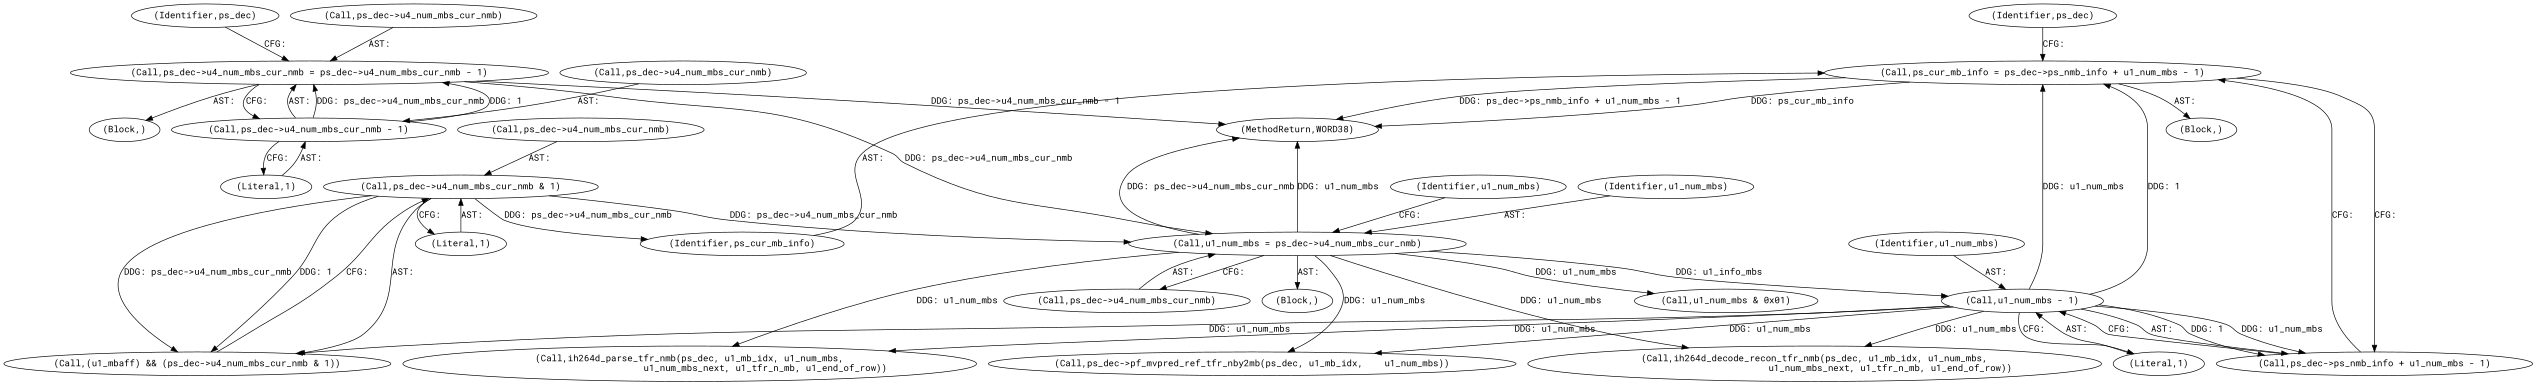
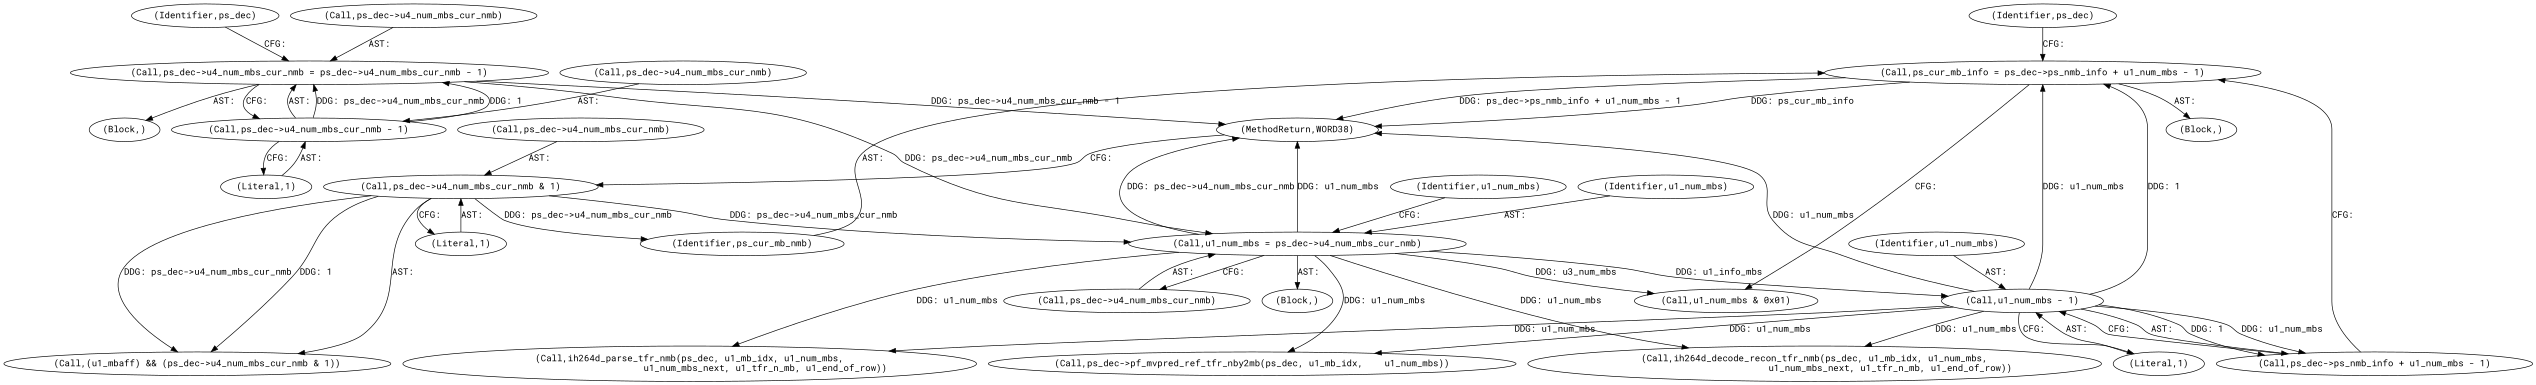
edge "(Call,ps_cur_mb_info = ps_dec->ps_nmb_info + u1_num_mbs - 1)" -> "(Call,ps_dec->ps_nmb_info + u1_num_mbs - 1)": now "(Call,ps_cur_mb_info = ps_dec->ps_nmb_info + u1_num_mbs - 1)" -> "(Call,u1_num_mbs & 0x01)"
node "(Identifier,ps_cur_mb_info)": label "(Identifier,ps_cur_mb_info)" -> "(Identifier,ps_cur_mb_nmb)"
edge "(Call,u1_num_mbs = ps_dec->u4_num_mbs_cur_nmb)" -> "(Call,u1_num_mbs & 0x01)": label "DDG: u1_num_mbs" -> "DDG: u3_num_mbs"
edge "(Call,(u1_mbaff) && (ps_dec->u4_num_mbs_cur_nmb & 1))" -> "(Call,ps_dec->u4_num_mbs_cur_nmb & 1)": now "(MethodReturn,WORD38)" -> "(Call,ps_dec->u4_num_mbs_cur_nmb & 1)"
edge "(Call,u1_num_mbs - 1)" -> "(Call,(u1_mbaff) && (ps_dec->u4_num_mbs_cur_nmb & 1))": now "(Call,u1_num_mbs - 1)" -> "(MethodReturn,WORD38)"
